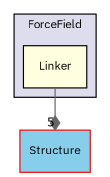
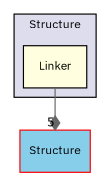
cluster "ForceField": label "ForceField" -> "Structure"
